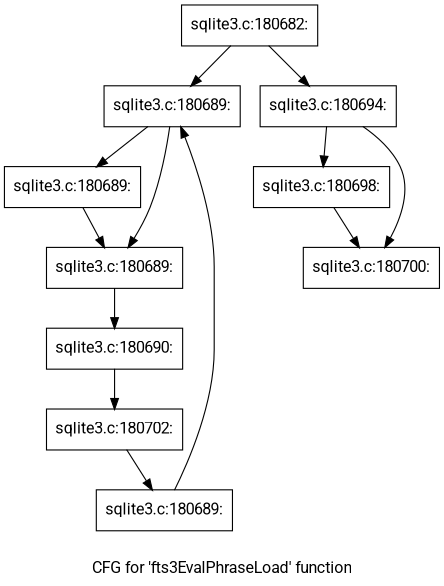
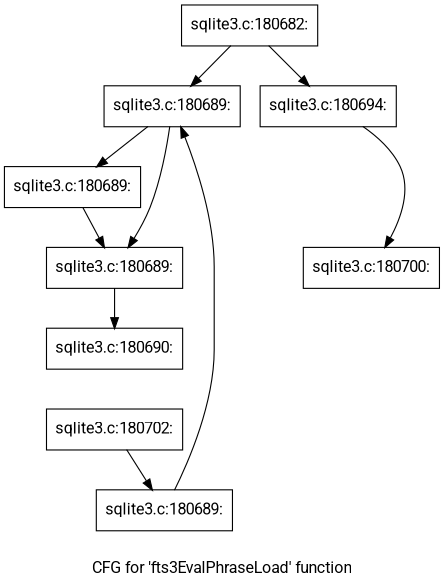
node "sqlite3.c:180698:": removed
edge "sqlite3.c:180690:" -> "sqlite3.c:180702:": removed
